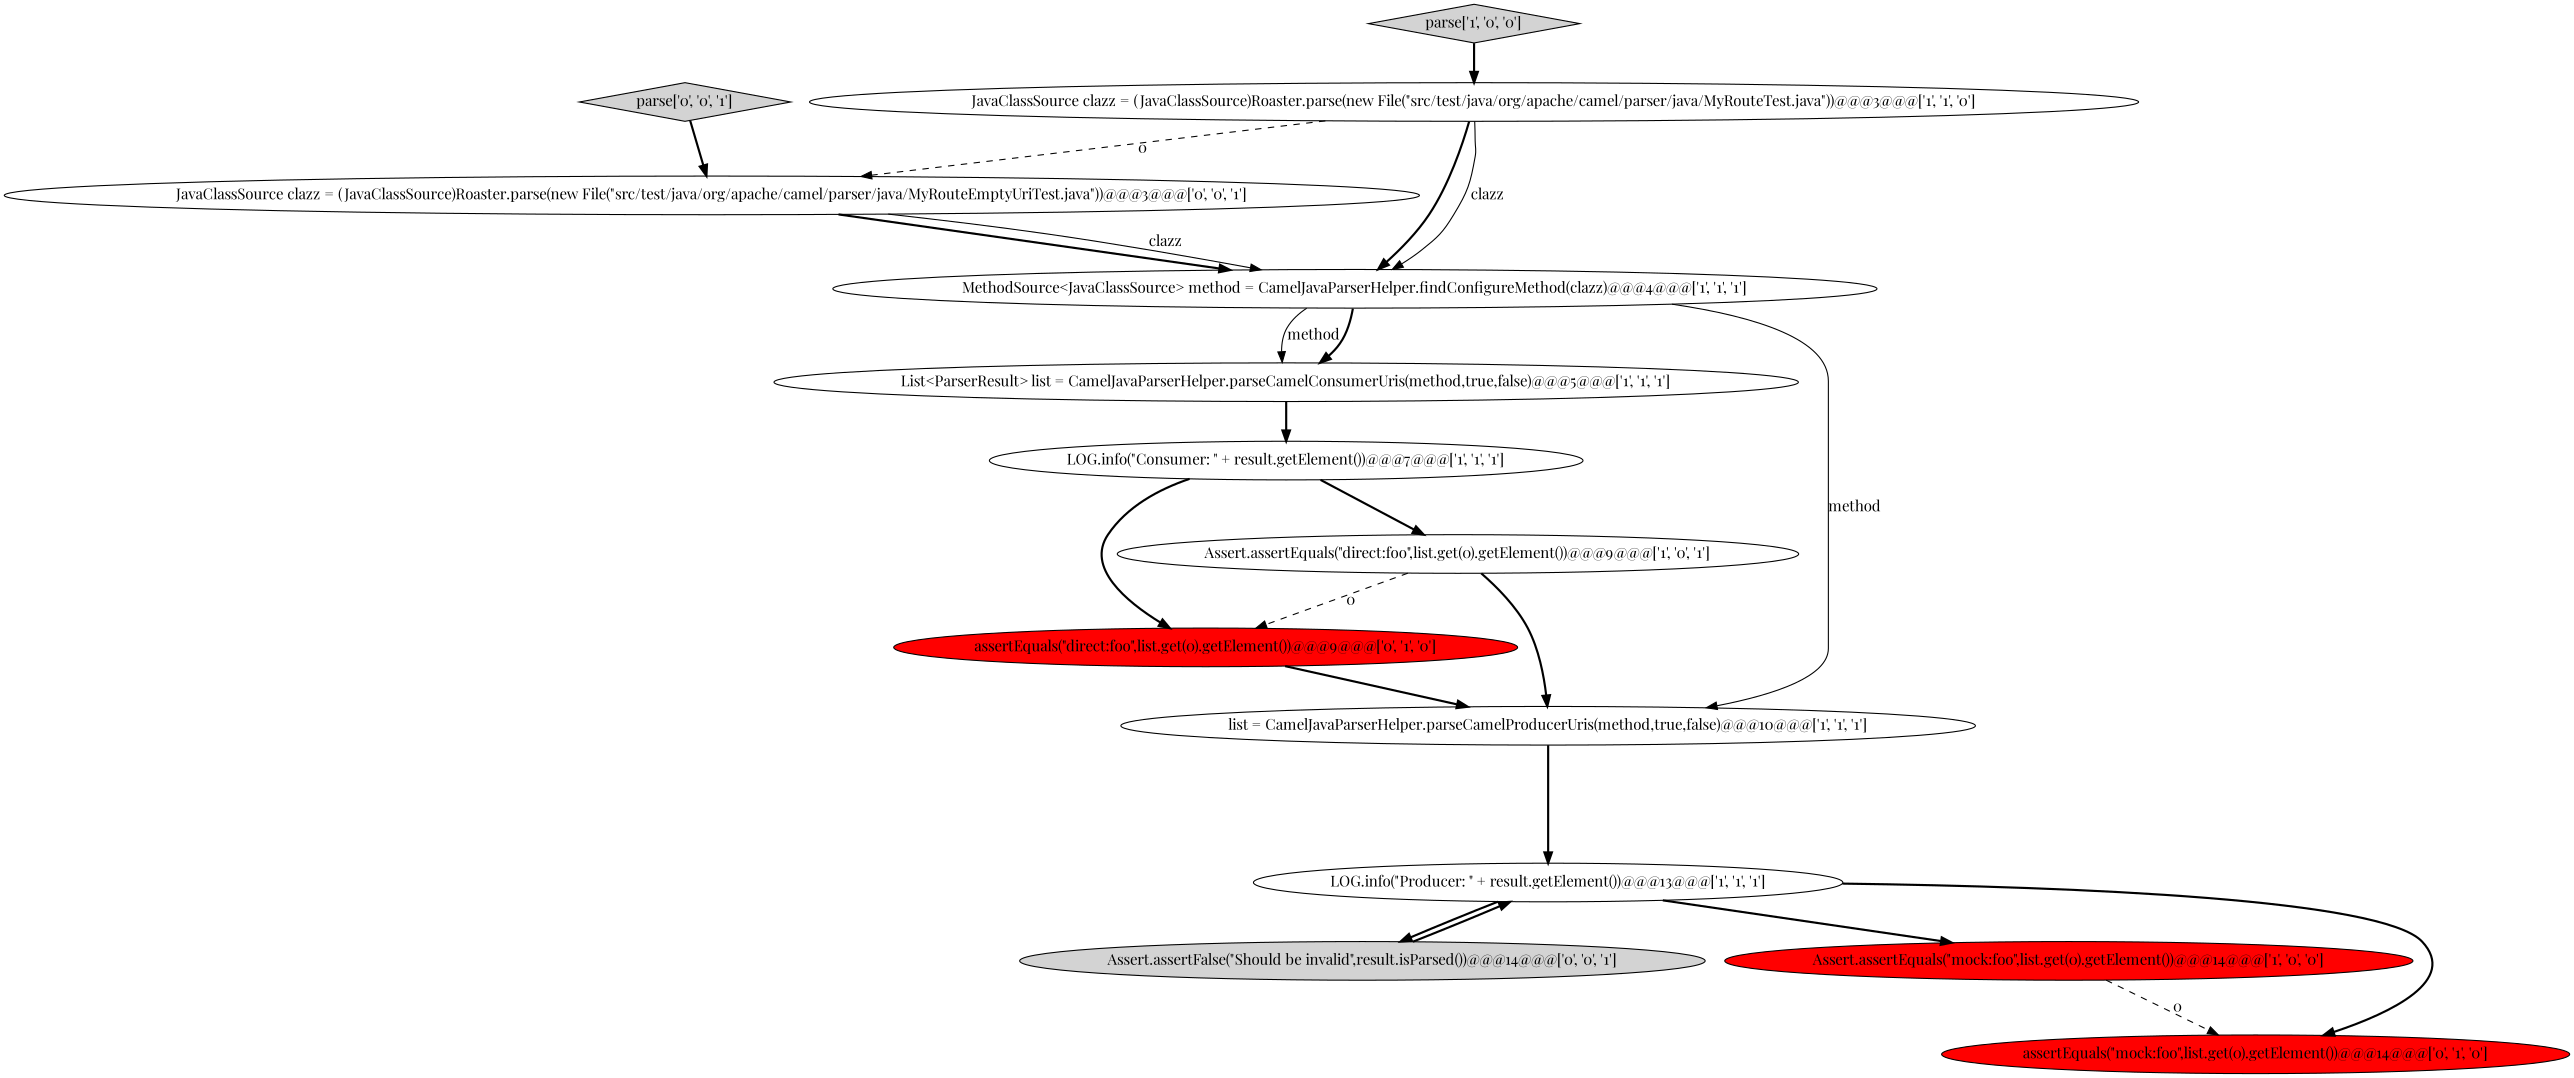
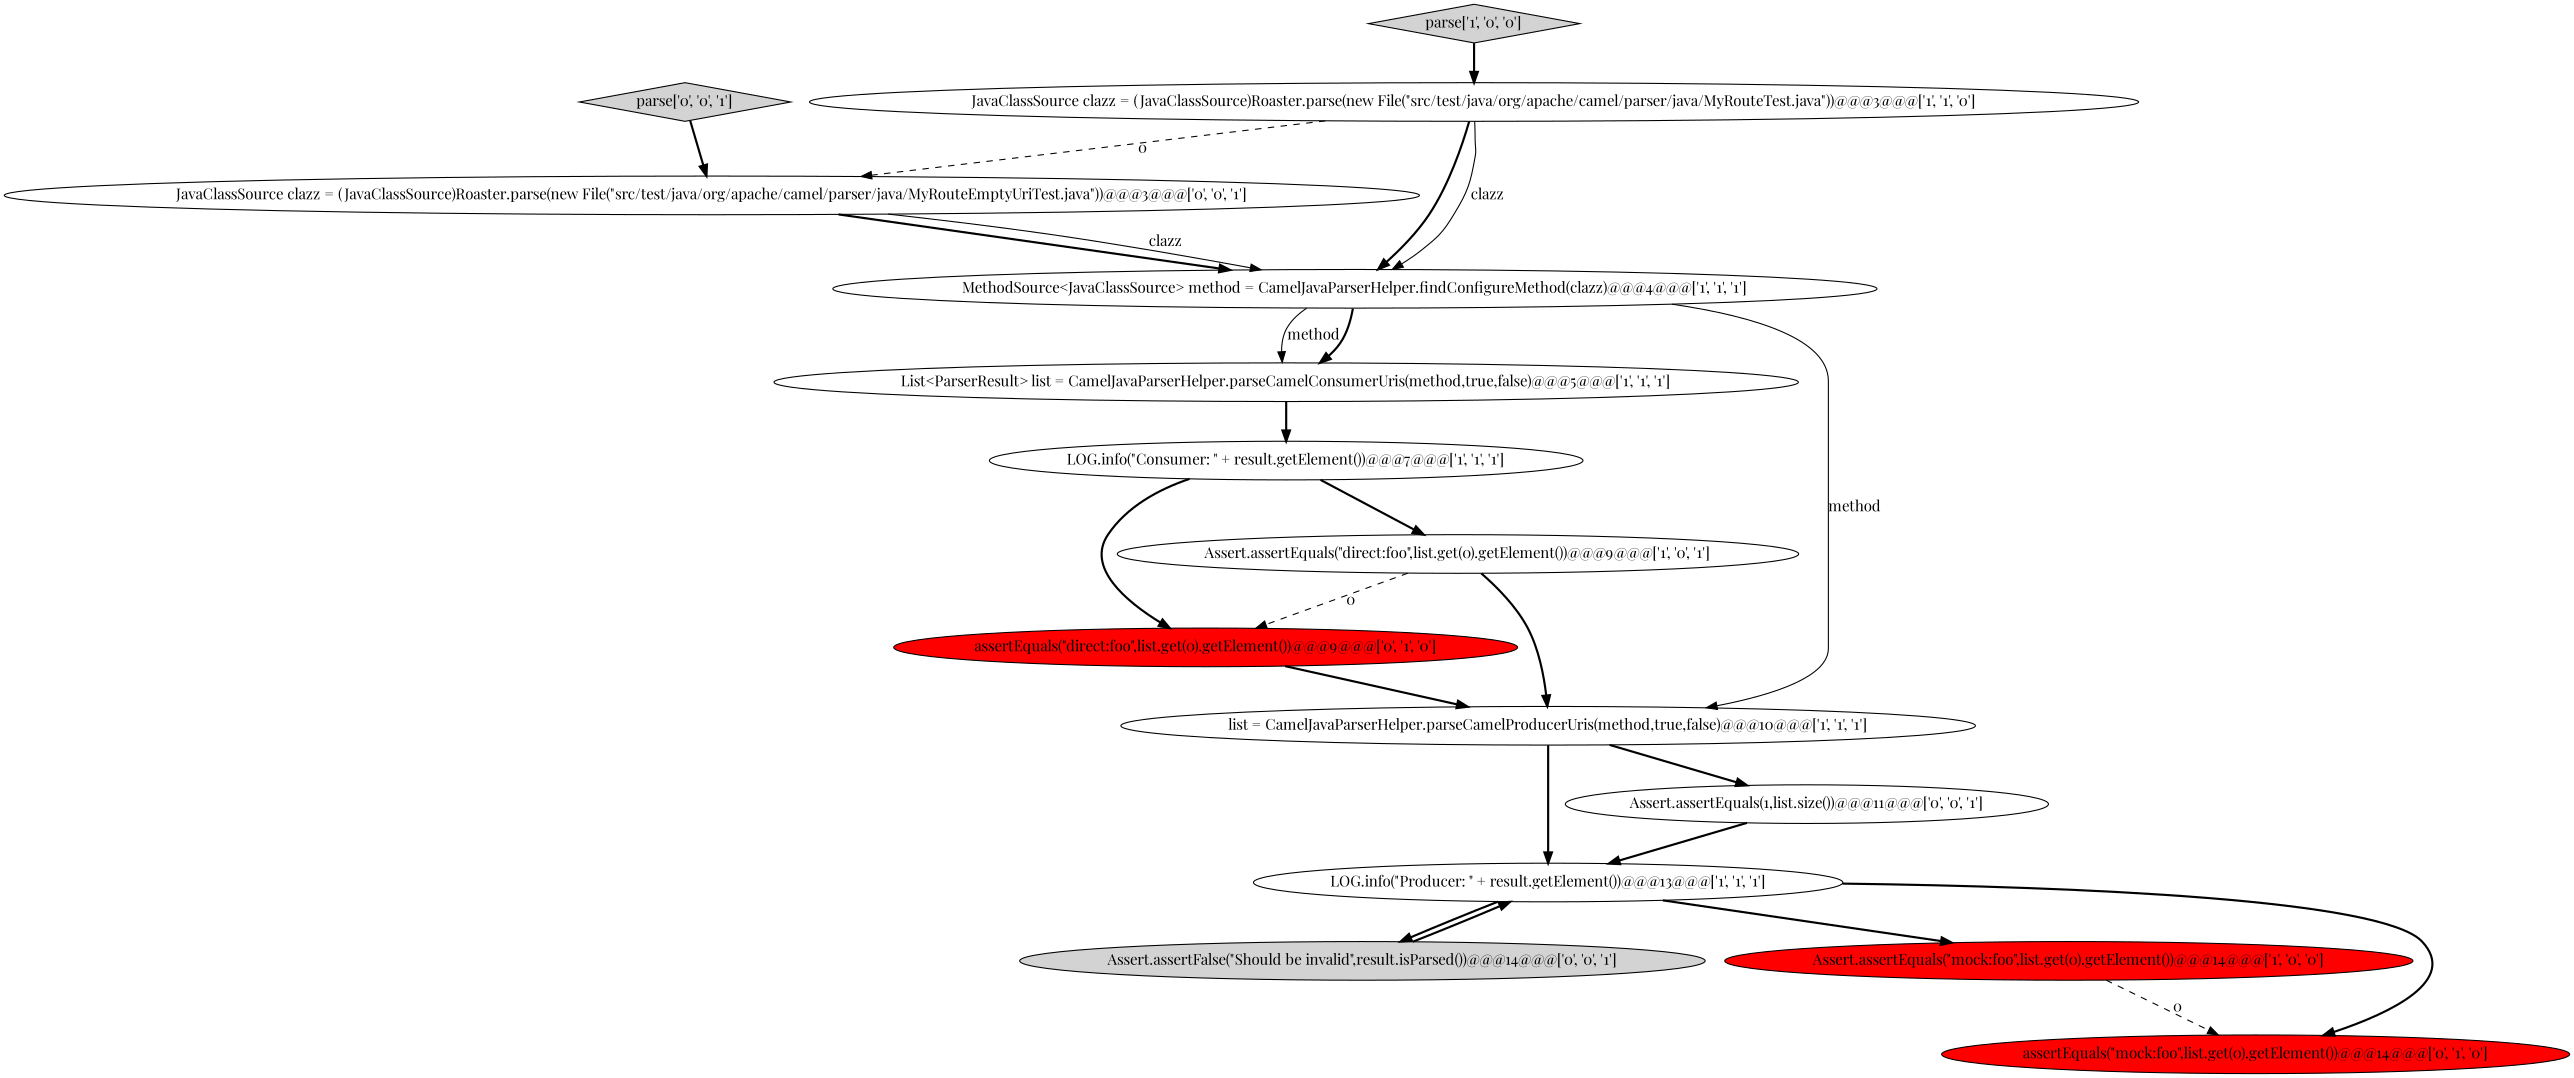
node "Assert.assertEquals(1,list.size())@@@11@@@['0', '0', '1']": added
